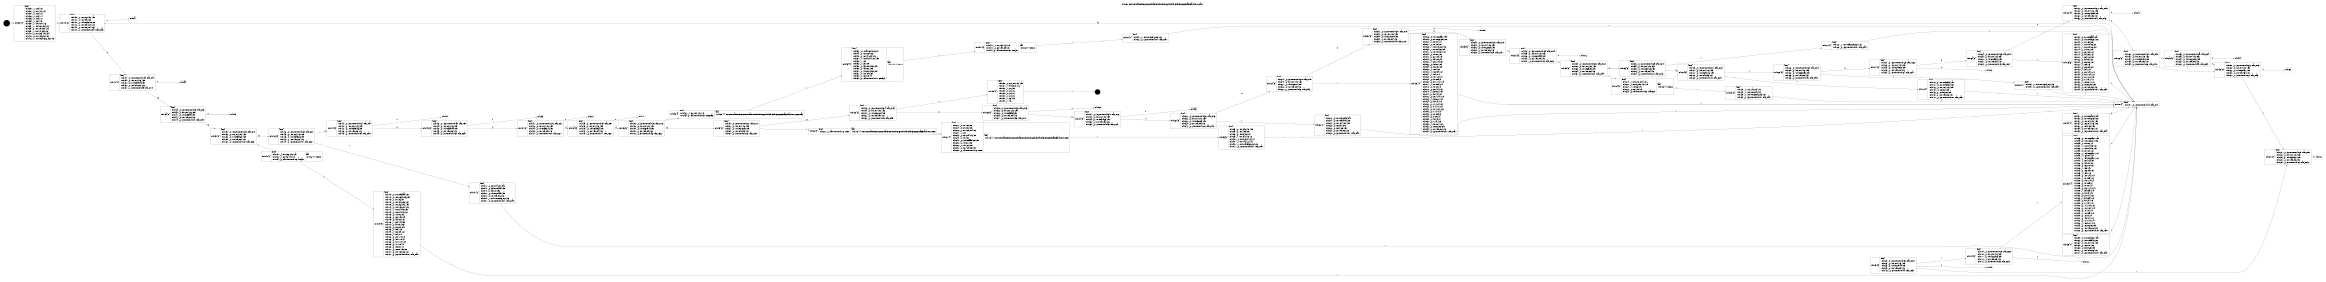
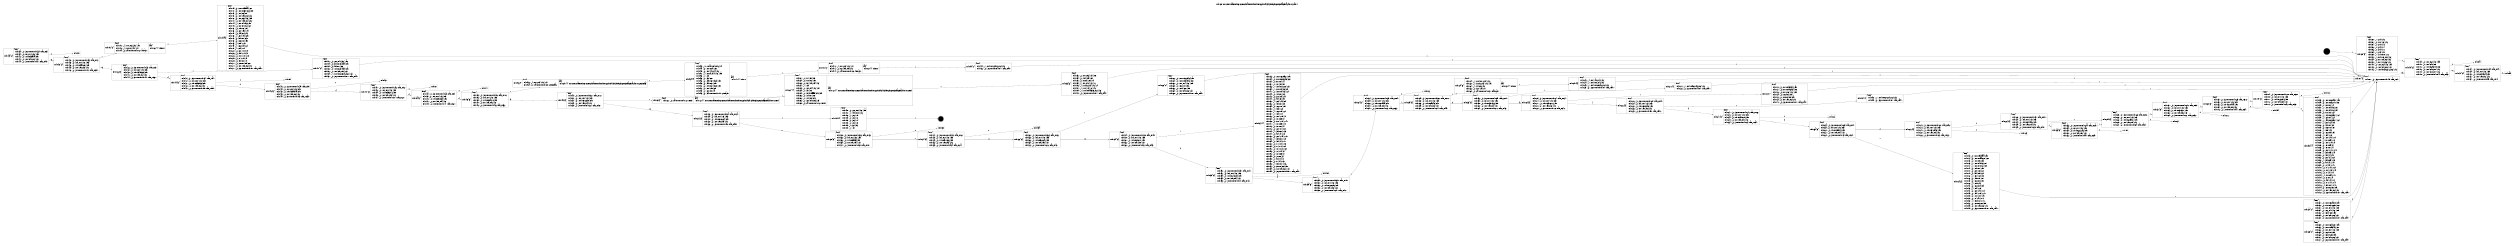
edge "0x401424 [22]" -> "0x40143a [22]": removed, label "16"
edge "0x4016f0 [25]" -> "0x4016d7 [25]": reversed
